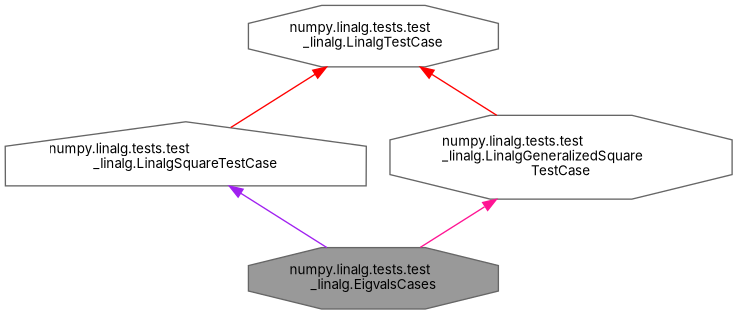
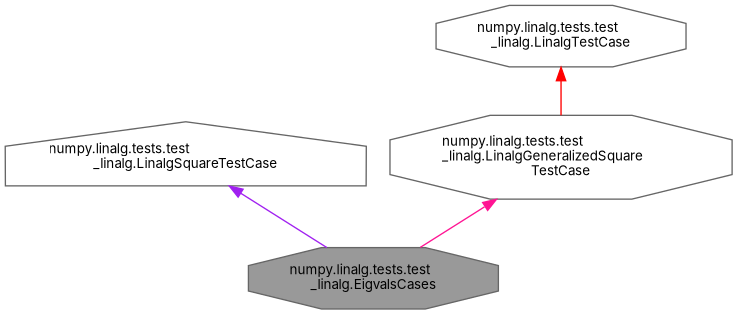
edge "numpy.linalg.tests.test _linalg.LinalgSquareTestCase" -> "numpy.linalg.tests.test _linalg.LinalgTestCase": removed
